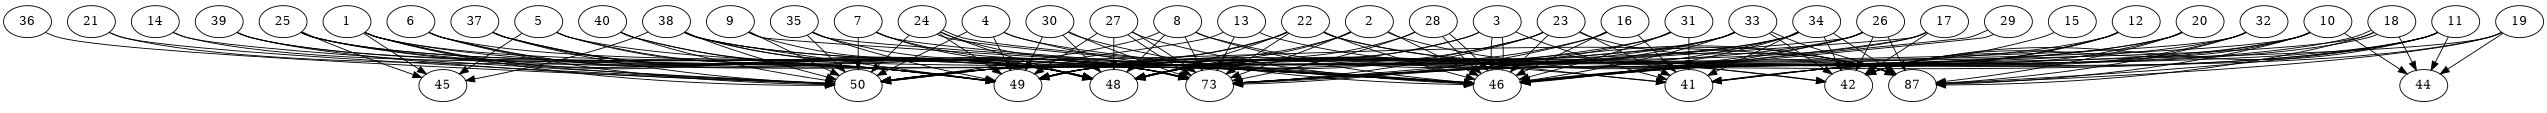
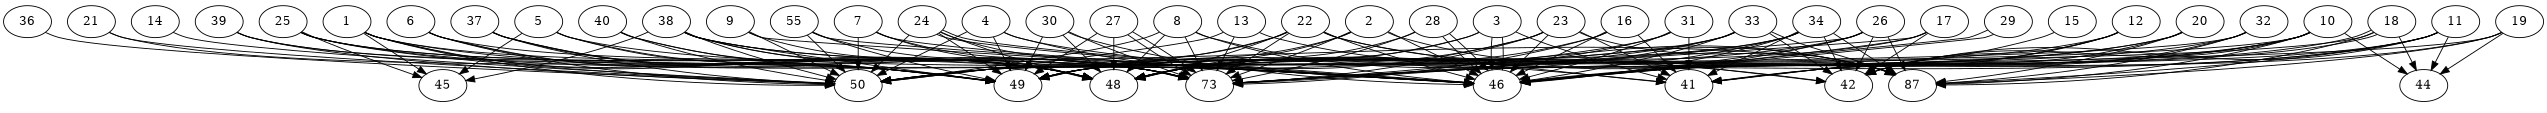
node "35": label "35" -> "55"
edge "14" -> "48": now "10" -> "48"
edge "27" -> "46": removed
